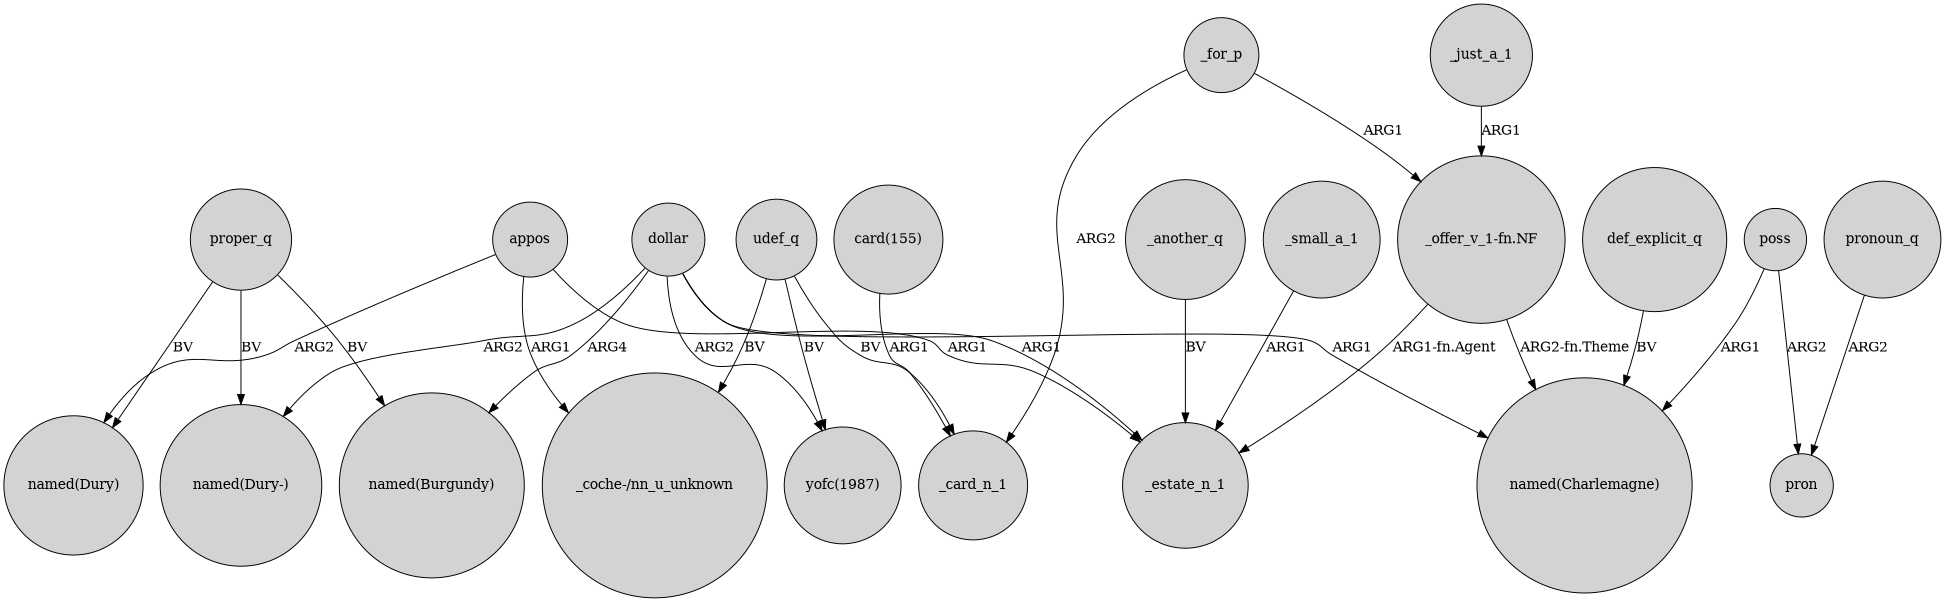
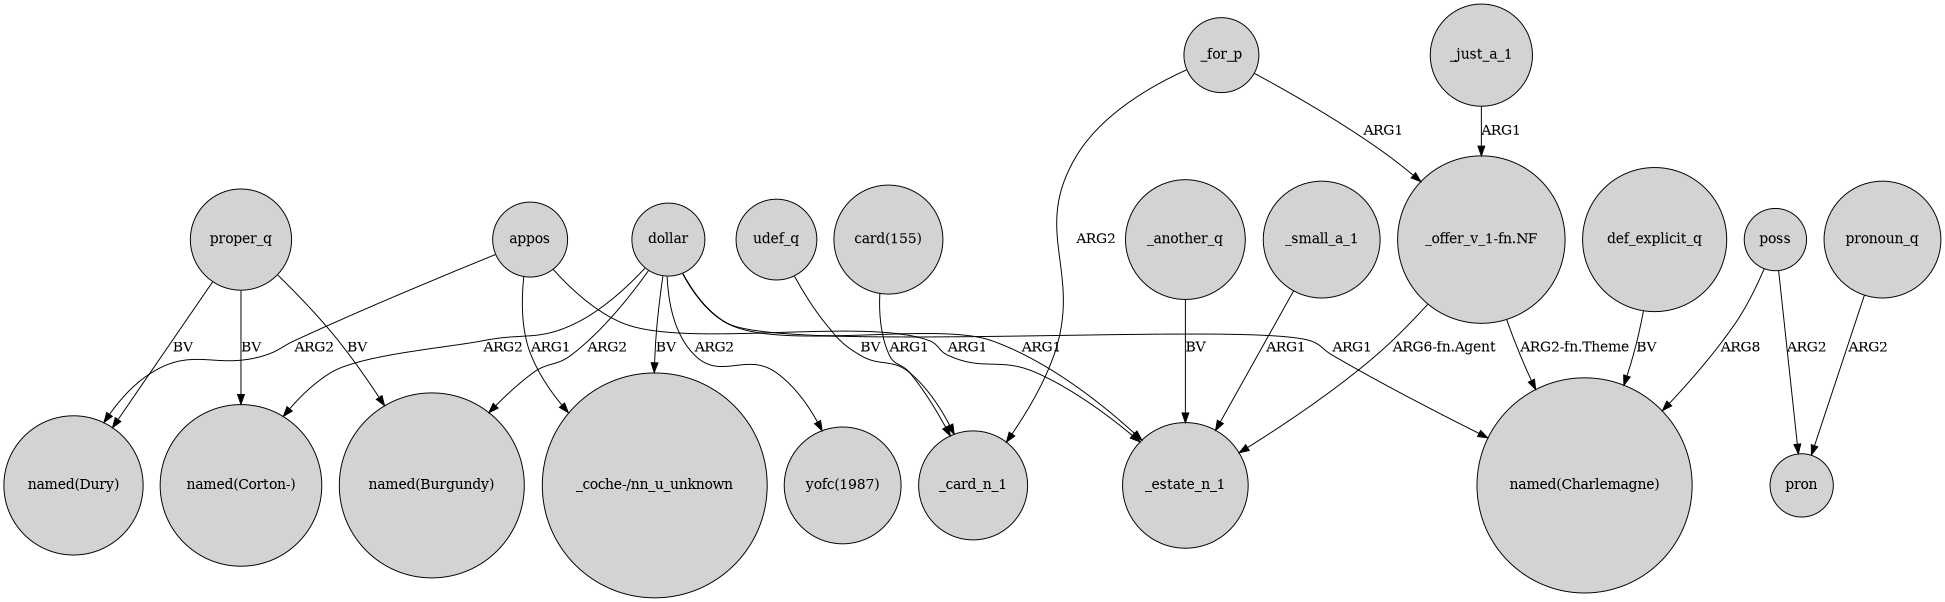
edge "udef_q" -> "_coche-/nn_u_unknown": now "dollar" -> "_coche-/nn_u_unknown"
edge "dollar" -> "named(Burgundy)": label "ARG4" -> "ARG2"
edge "_offer_v_1-fn.NF" -> "_estate_n_1": label "ARG1-fn.Agent" -> "ARG6-fn.Agent"
edge "poss" -> "named(Charlemagne)": label "ARG1" -> "ARG8"
edge "udef_q" -> "yofc(1987)": removed, label "BV"
node "named(Dury-)": label "named(Dury-)" -> "named(Corton-)"
